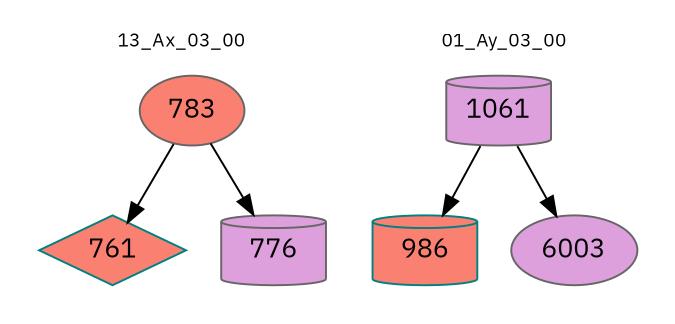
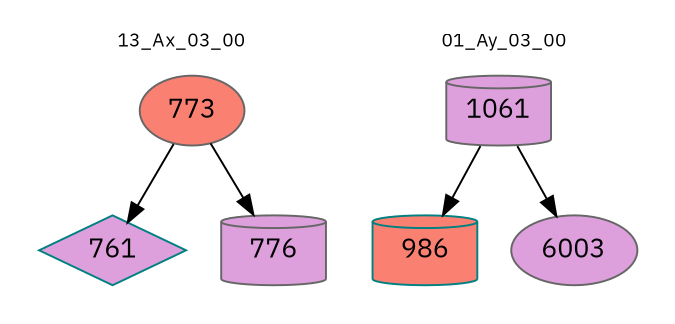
node "783": label "783" -> "773"
node "761": fillcolor salmon -> plum
